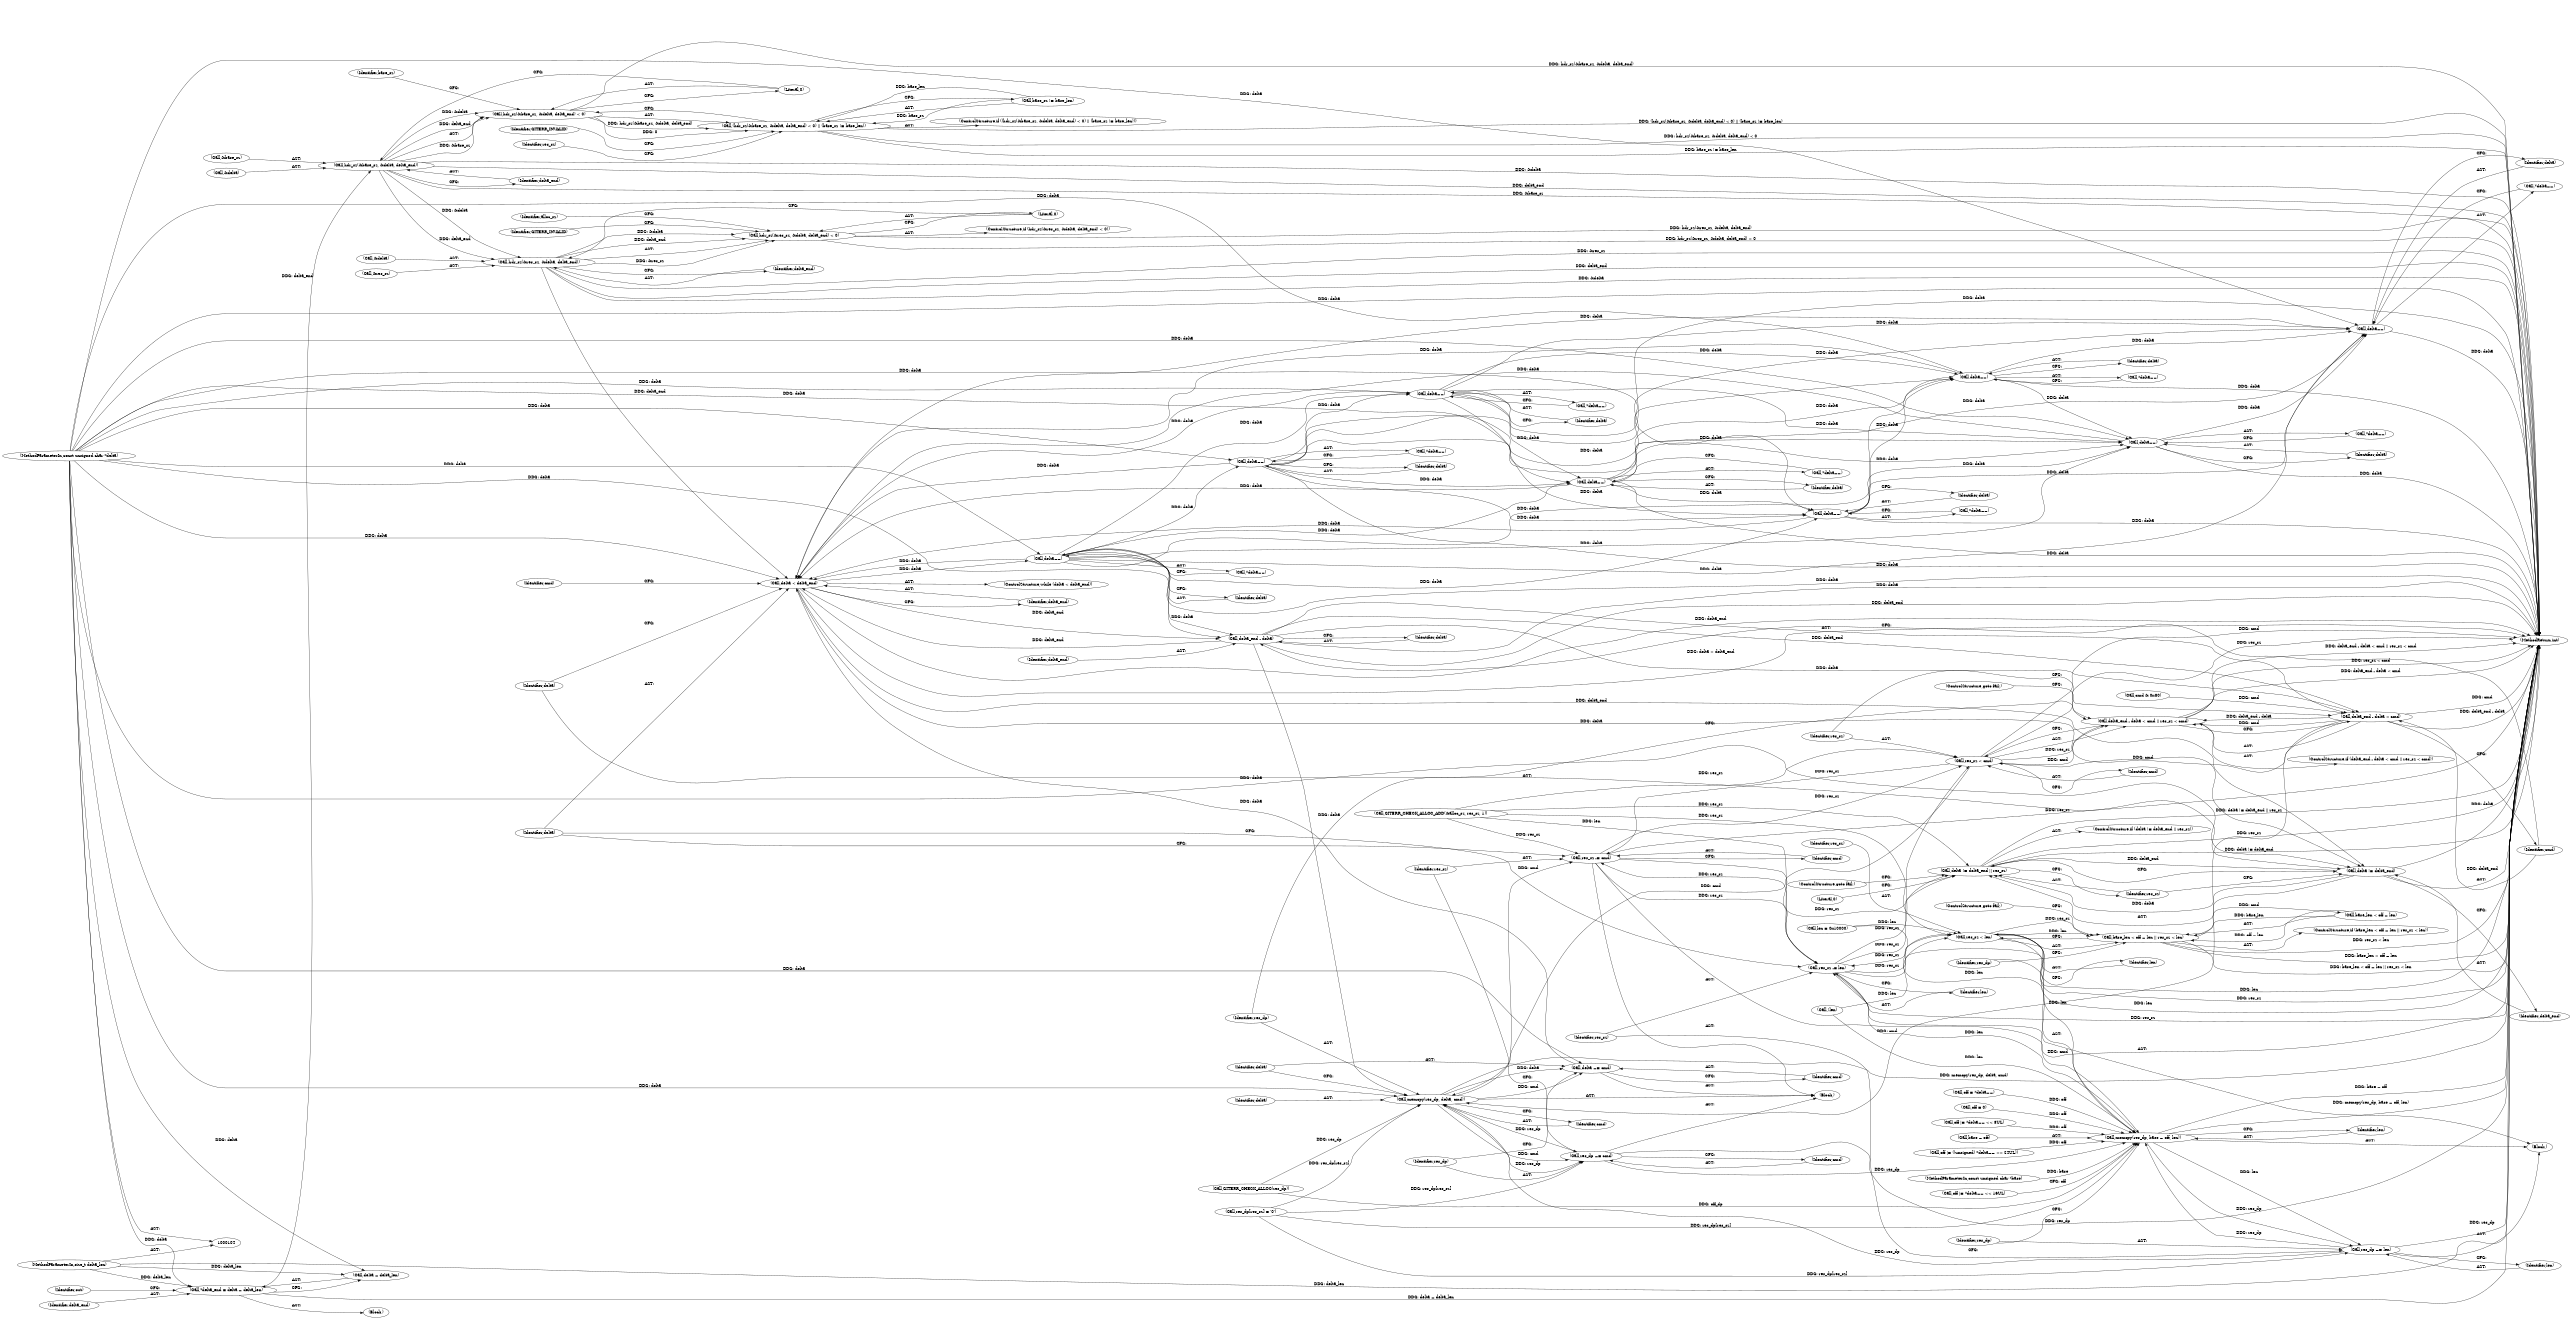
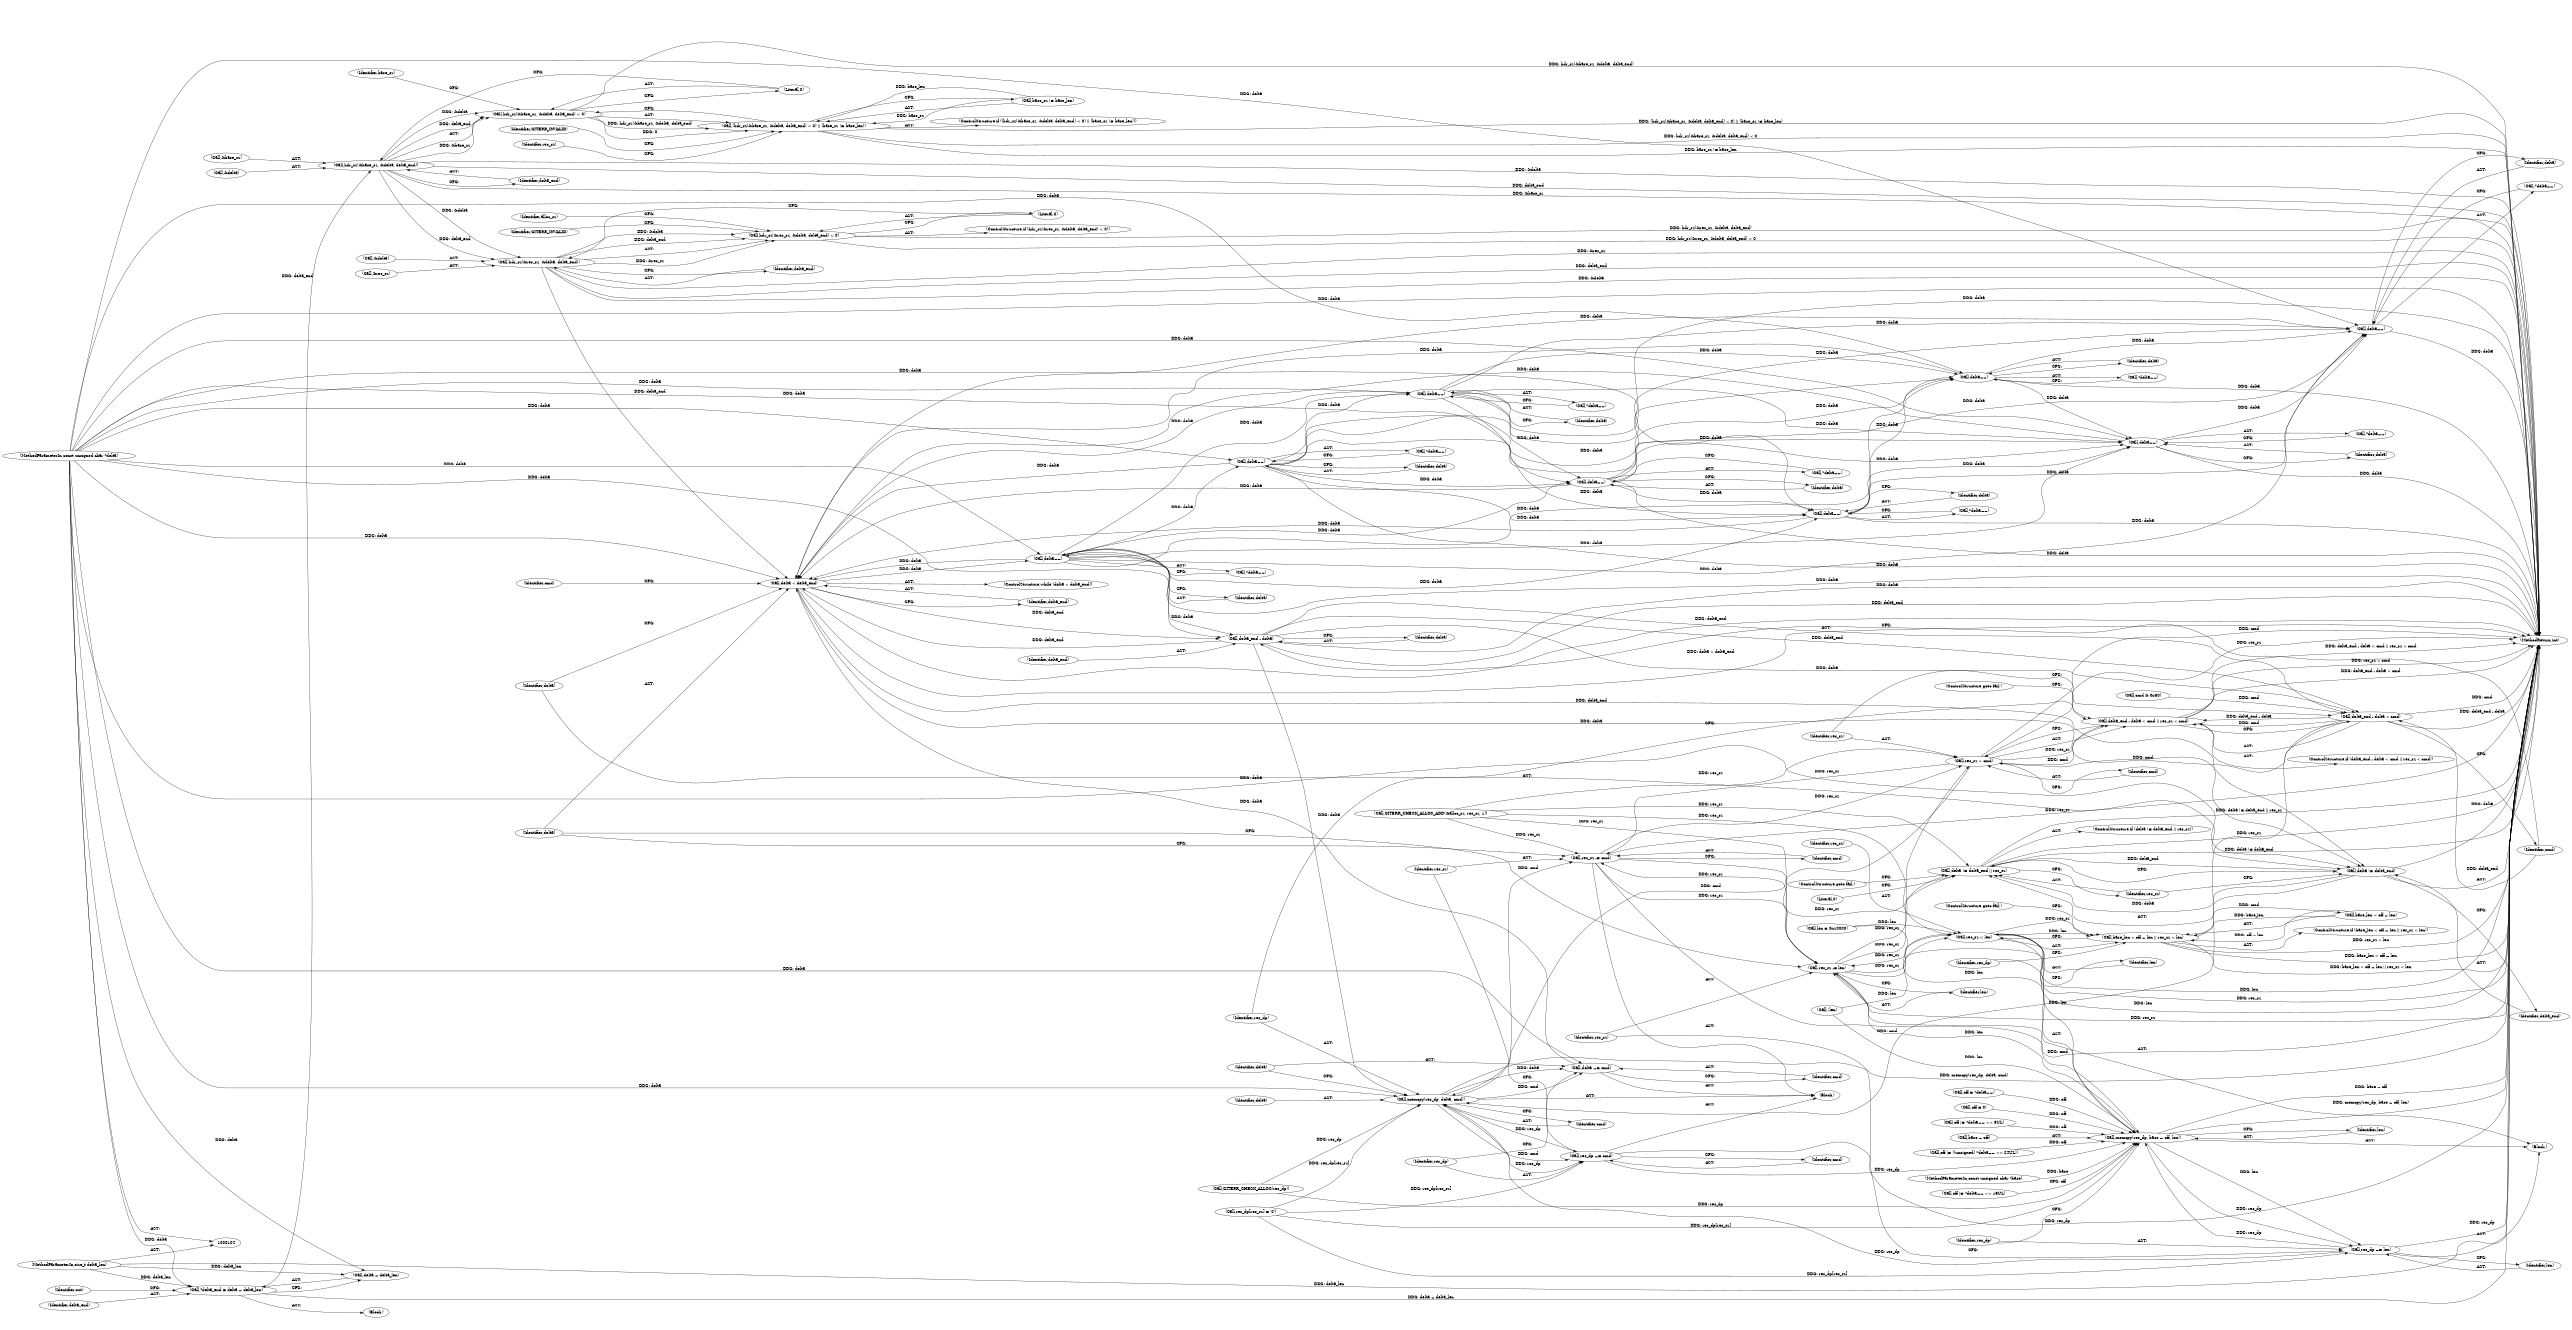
edge "(Call,GITERR_CHECK_ALLOC_ADD(&alloc_sz, res_sz, 1))" -> "(Call,res_sz -= len)": label "DDG: len" -> "DDG: res_sz"
edge "(Call,GITERR_CHECK_ALLOC(res_dp))" -> "(Call,memcpy(res_dp, base + off, len))": label "DDG: off_dp" -> "DDG: res_dp"
